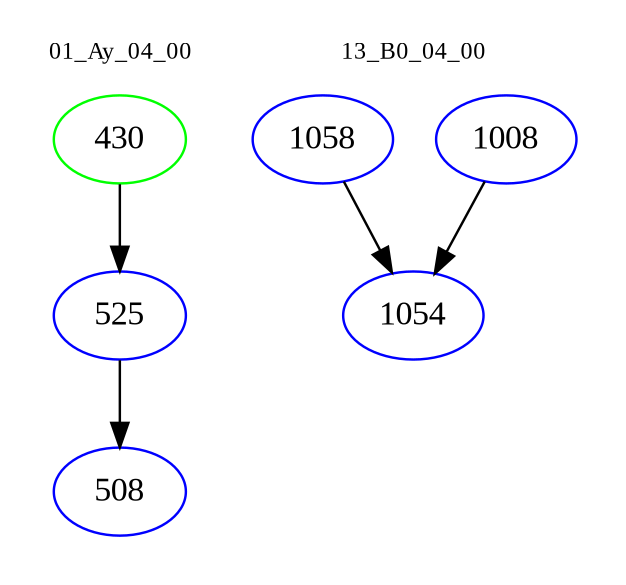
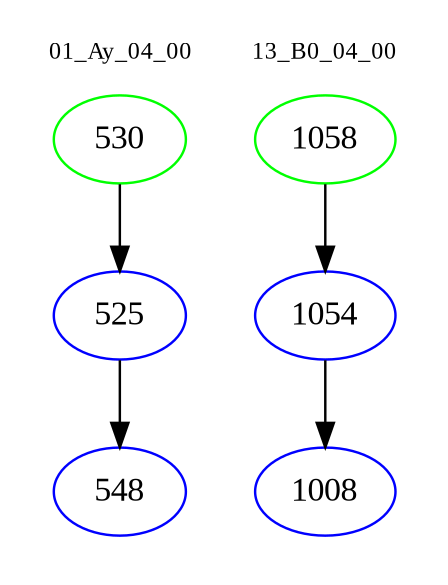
node "430": label "430" -> "530"
node "1058": color blue -> green
edge "1008" -> "1054": reversed
node "508": label "508" -> "548"
